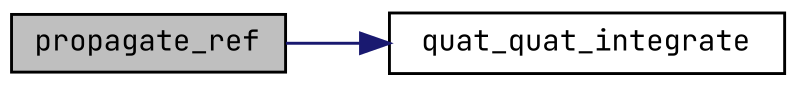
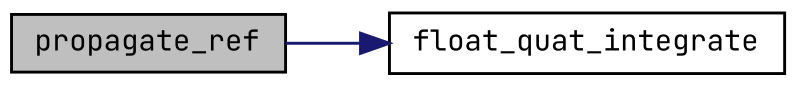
node "quat_quat_integrate": label "quat_quat_integrate" -> "float_quat_integrate"
